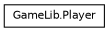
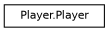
node "GameLib.Player": label "GameLib.Player" -> "Player.Player"
